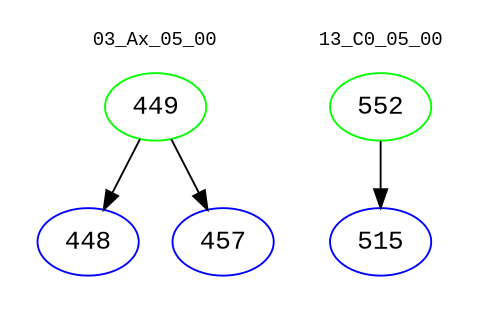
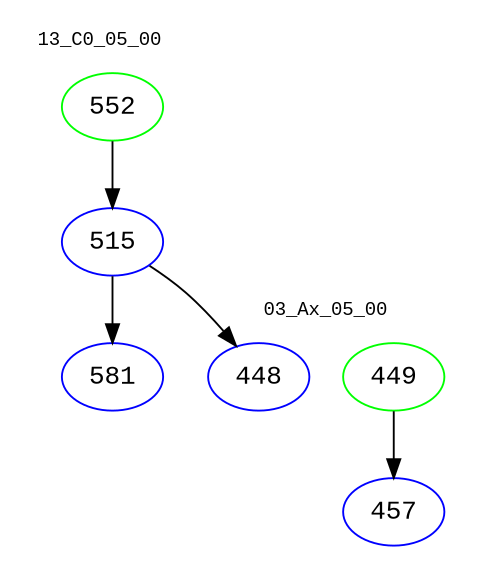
edge "449" -> "448": now "515" -> "448"
node "581": added
